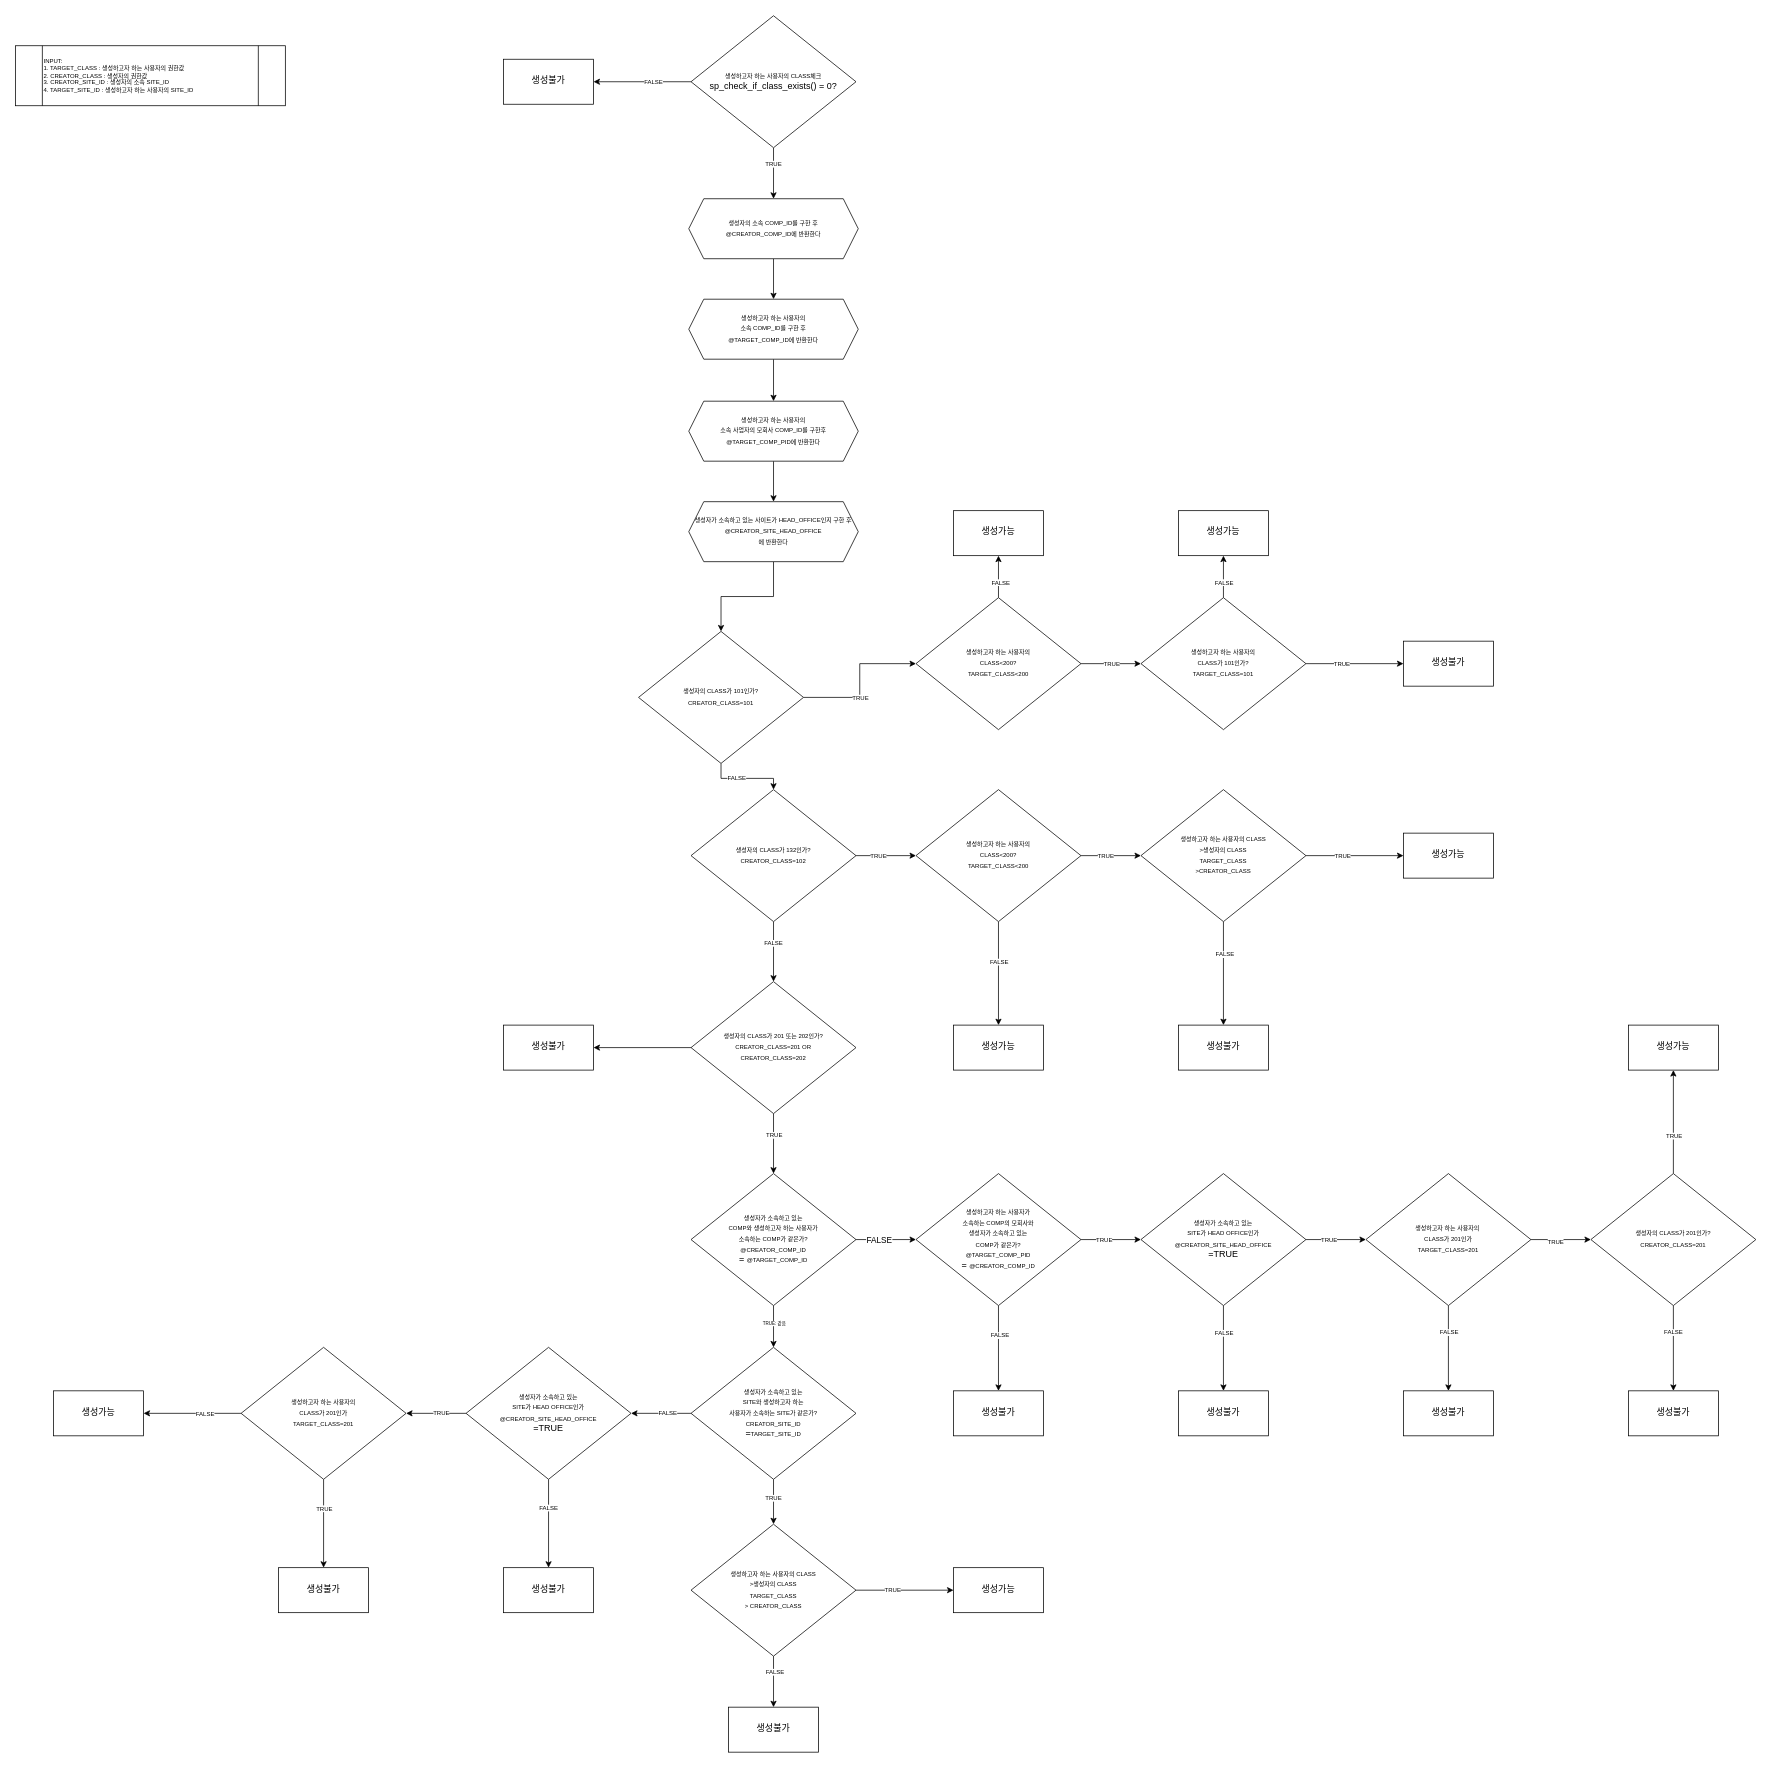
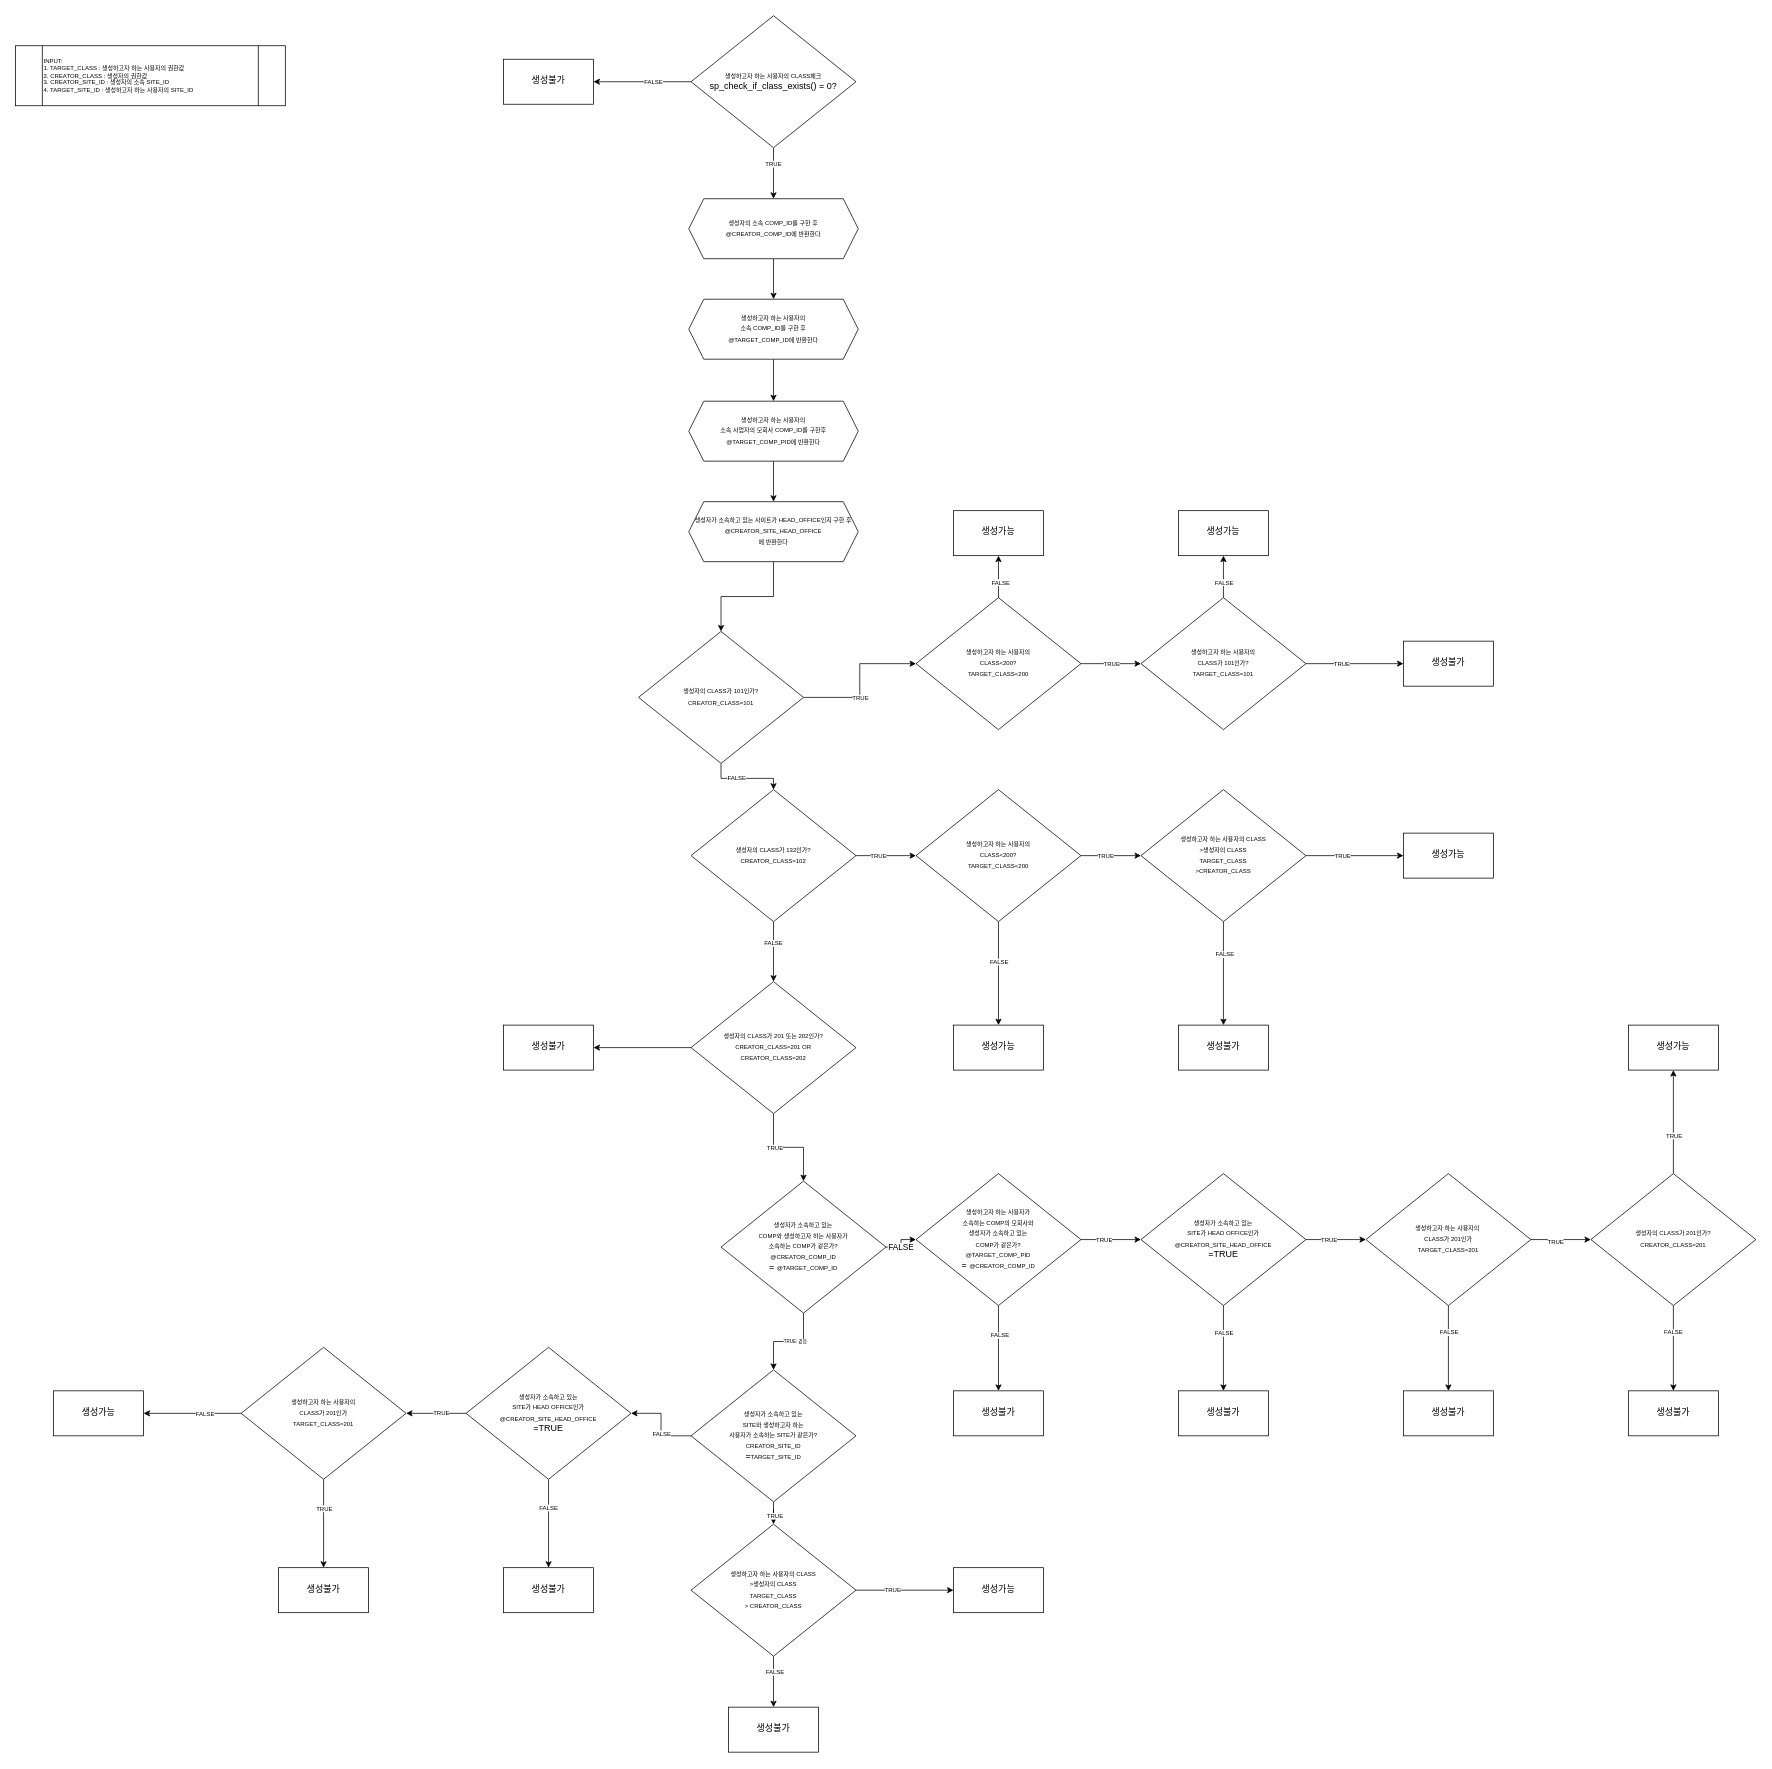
node "생성자가 소속하고 있는 COMP와 생성하고자 하는 사용자가 소속하는 COMP가 같은가? @CREATOR_COMP_ID = @TARGET_COMP_ID": moved (774, 1239) -> (804, 1247)
node "생성자가 소속하고 있는 SITE와 생성하고자 하는 사용자가 소속하는 SITE가 같은가? CREATOR_SITE_ID =TARGET_SITE_ID": moved (774, 1413) -> (774, 1436)
